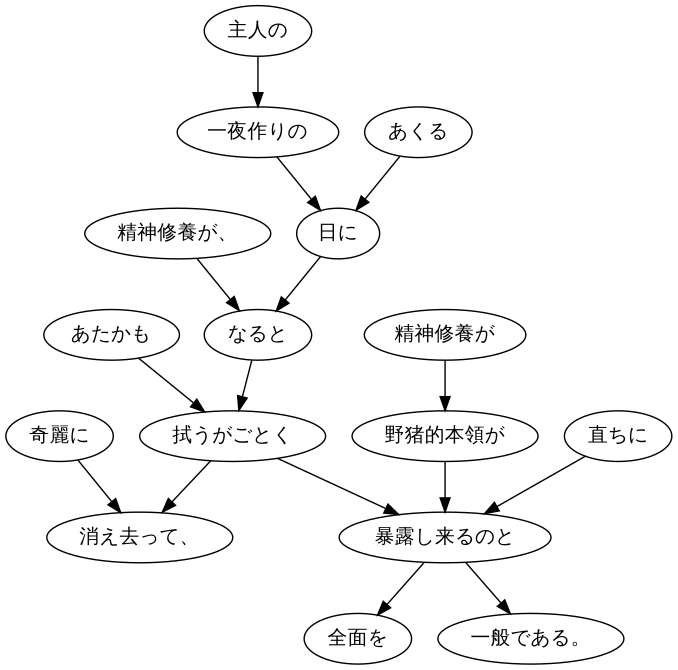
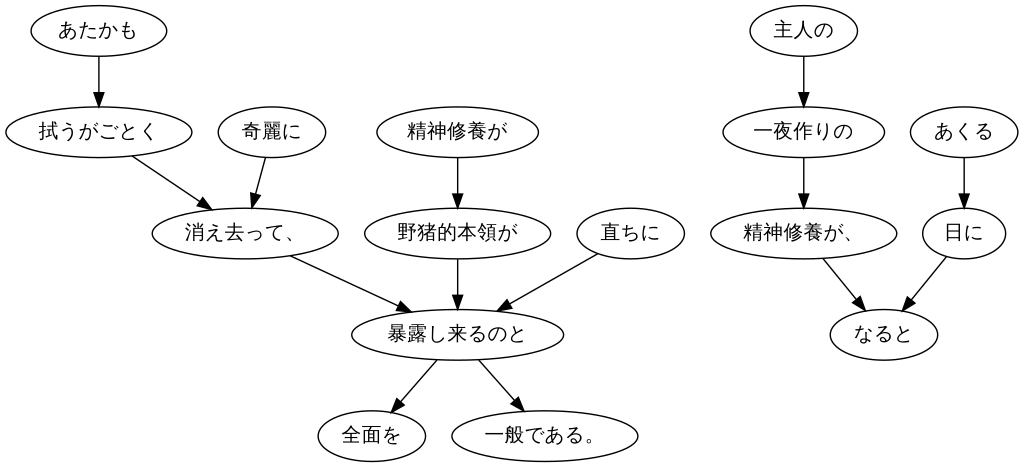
edge "一夜作りの" -> "日に": now "一夜作りの" -> "精神修養が、"
edge "なると" -> "拭うがごとく": removed
edge "拭うがごとく" -> "暴露し来るのと": now "消え去って、" -> "暴露し来るのと"
